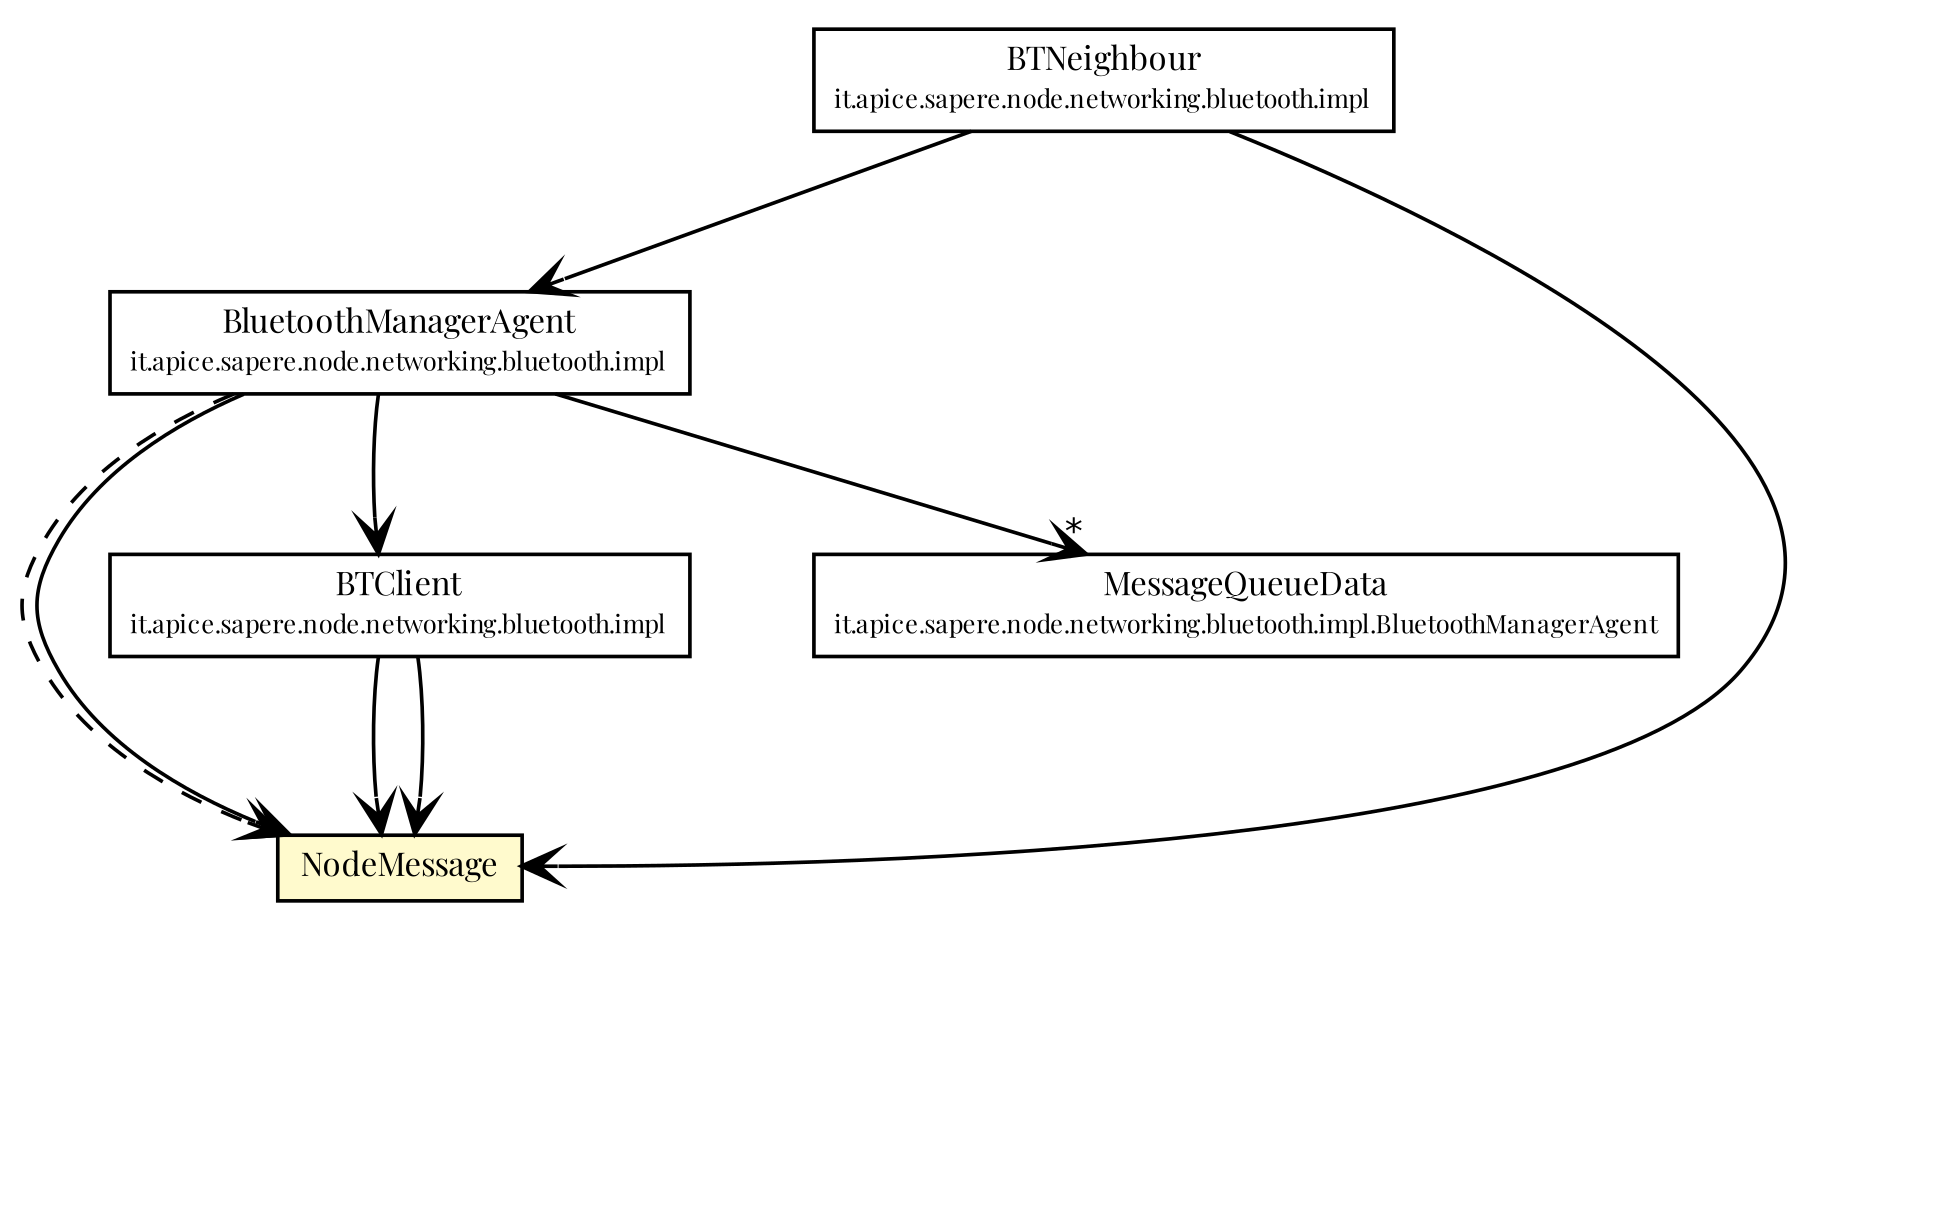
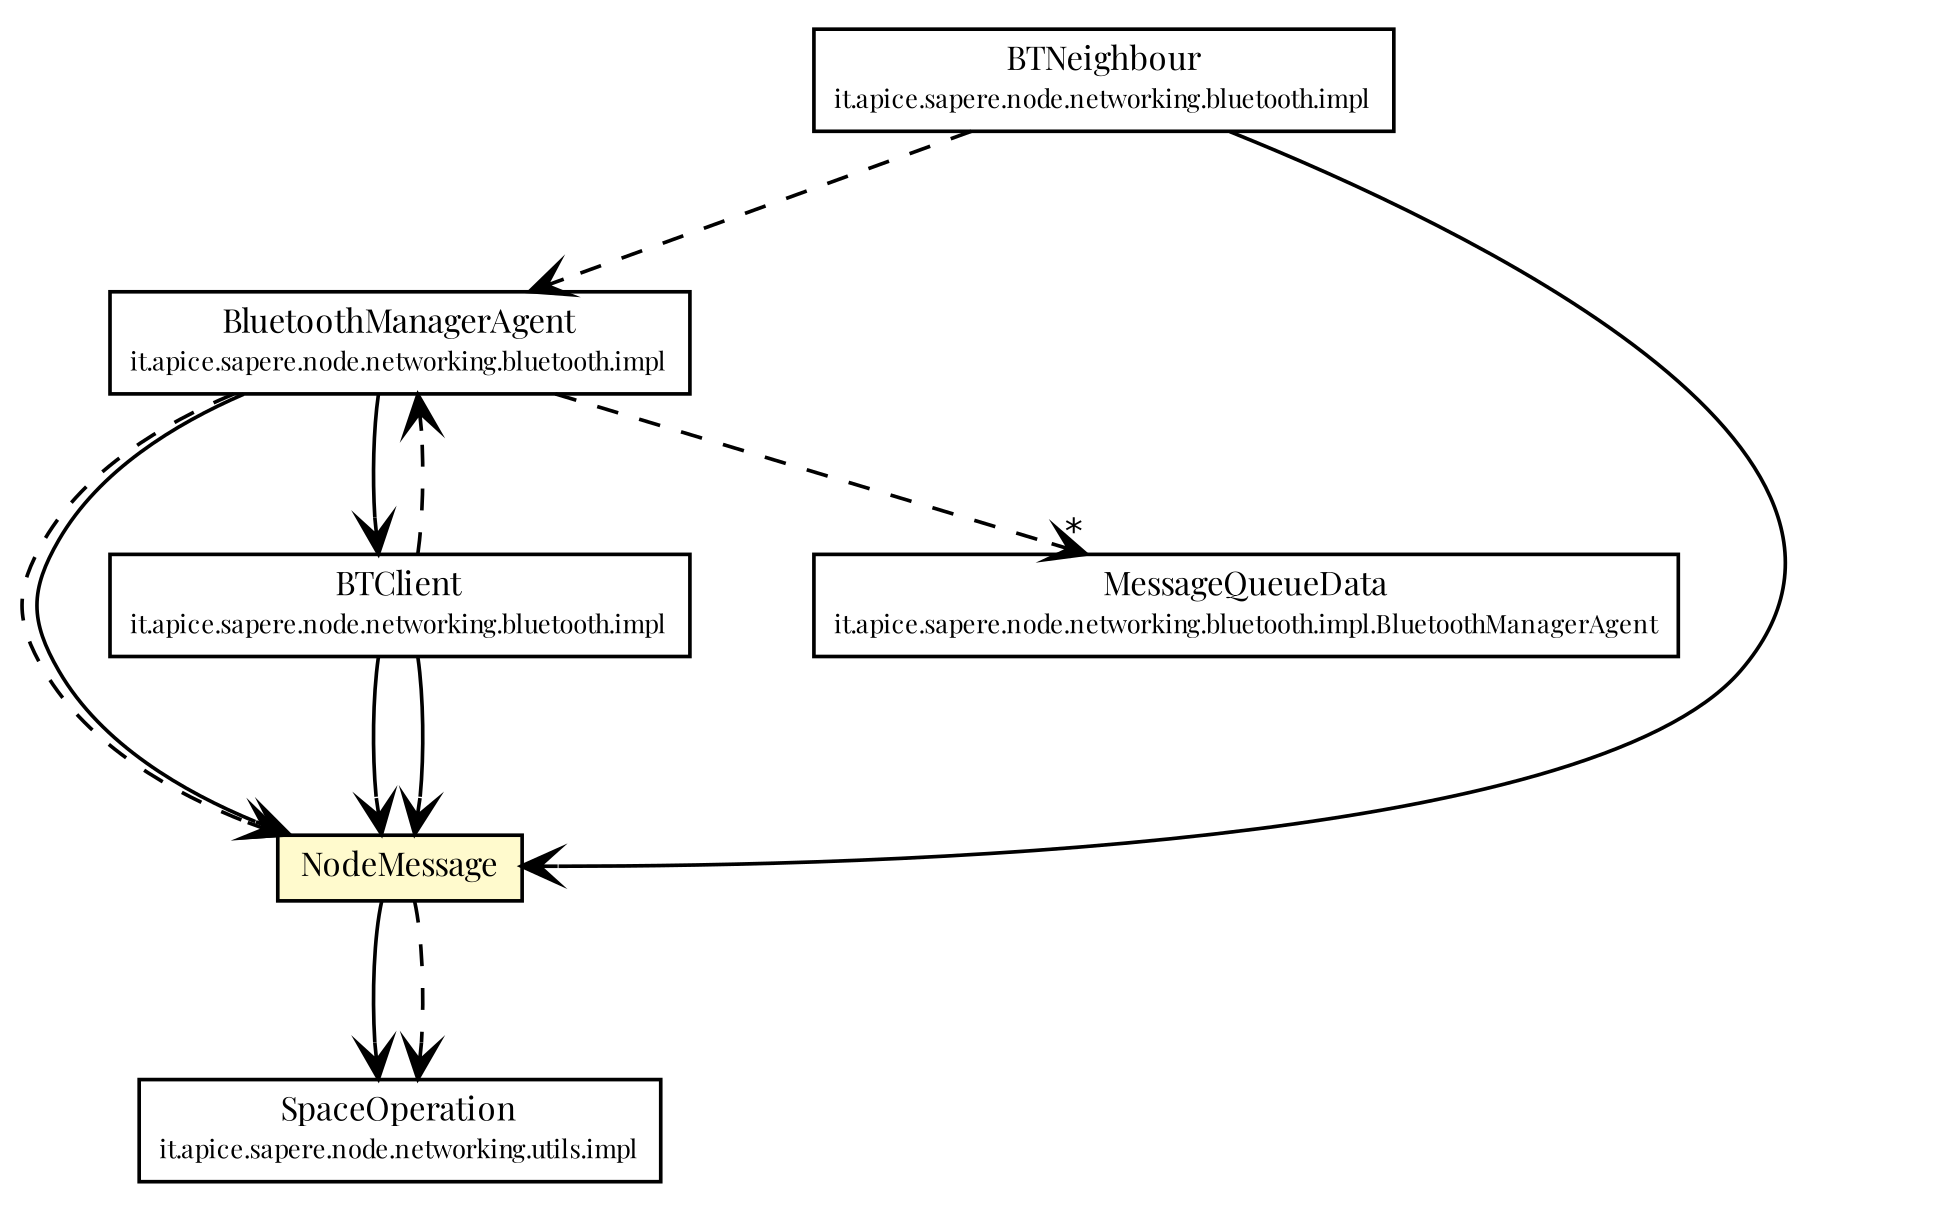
edge "BTNeighbour" -> "BluetoothManagerAgent": style solid -> dashed
edge "BluetoothManagerAgent" -> "MessageQueueData": style solid -> dashed
edge "BTClient" -> "BluetoothManagerAgent": added
node "SpaceOperation": added
